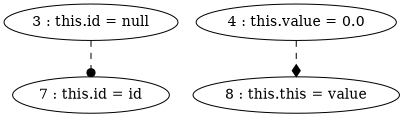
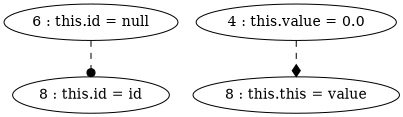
node "3 : this.id = null": label "3 : this.id = null" -> "6 : this.id = null"
node "7 : this.id = id": label "7 : this.id = id" -> "8 : this.id = id"
